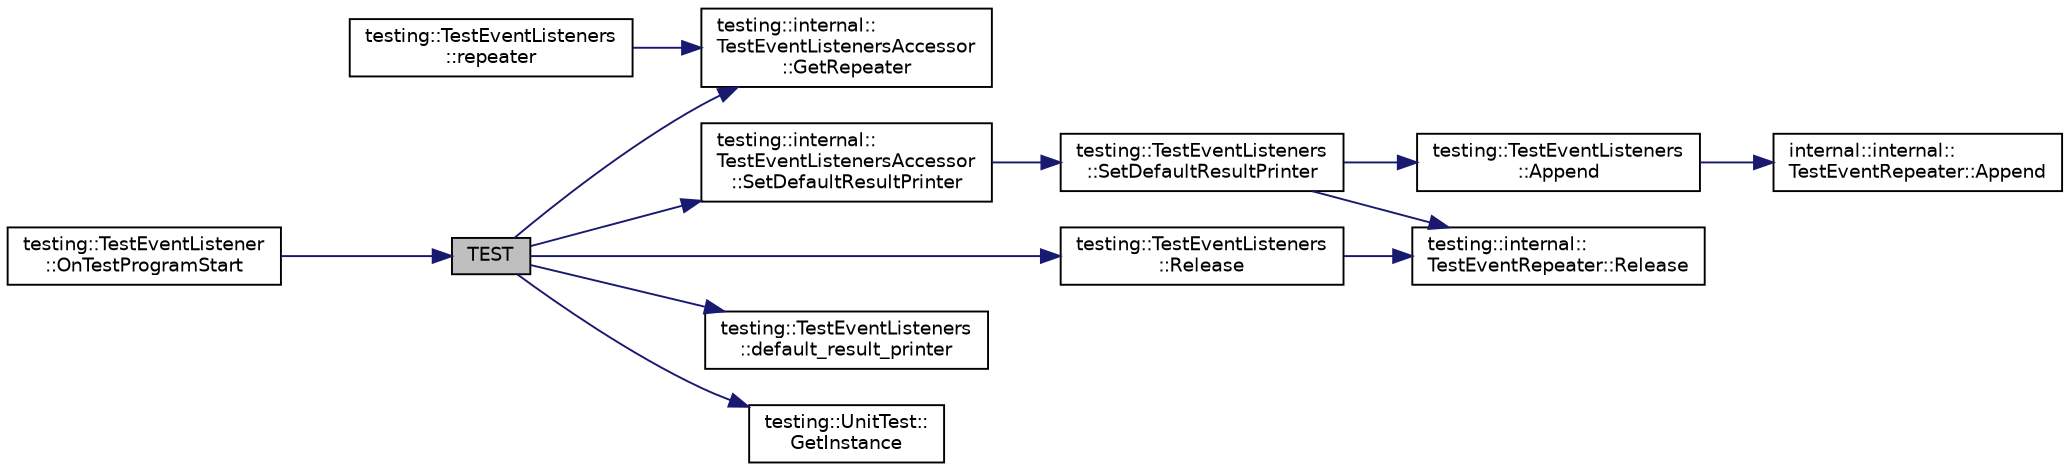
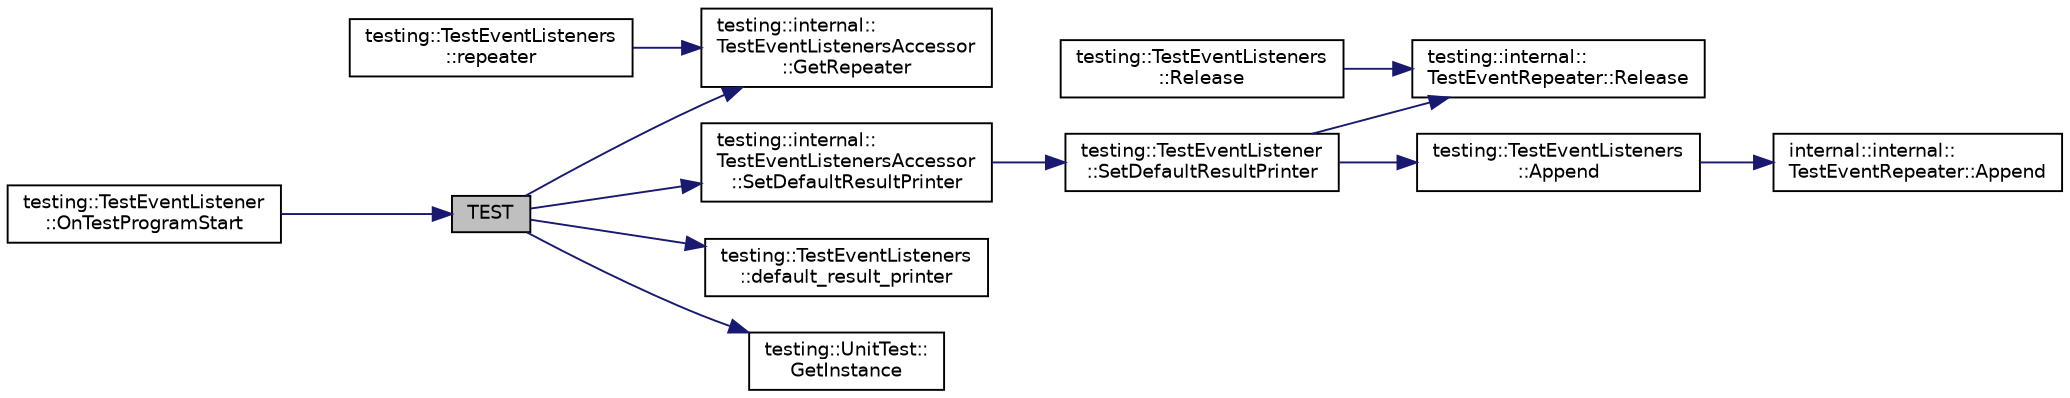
node "testing::TestEventListeners ::SetDefaultResultPrinter": label "testing::TestEventListeners ::SetDefaultResultPrinter" -> "testing::TestEventListener ::SetDefaultResultPrinter"
edge "TEST" -> "testing::TestEventListeners ::Release": removed
